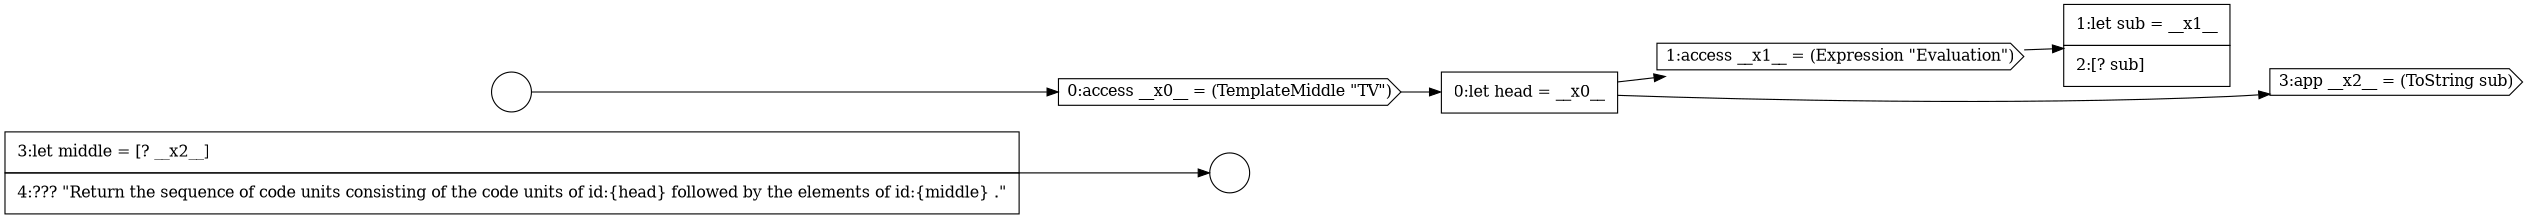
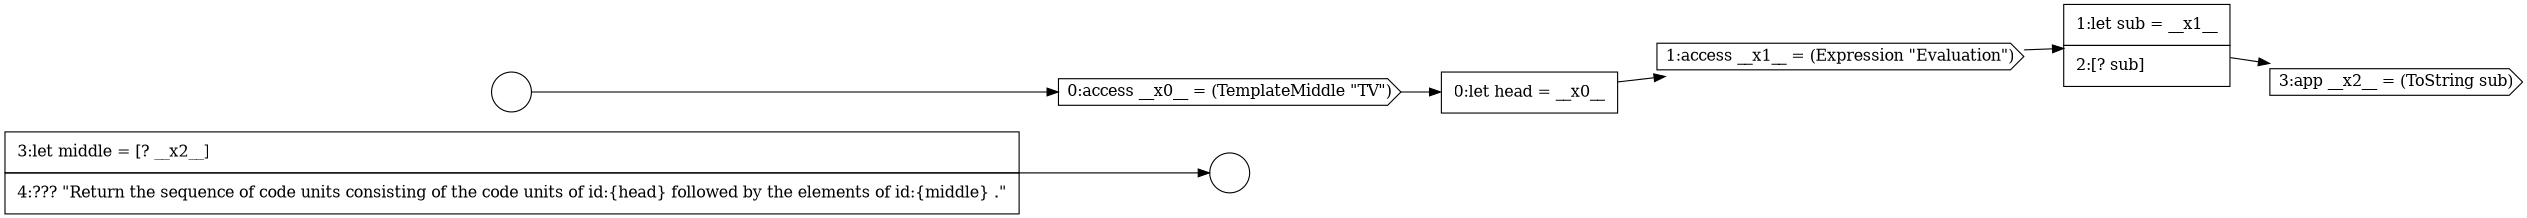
edge "0:let head = __x0__" -> "3:app __x2__ = (ToString sub)": now "1:let sub = __x1__" -> "3:app __x2__ = (ToString sub)"
